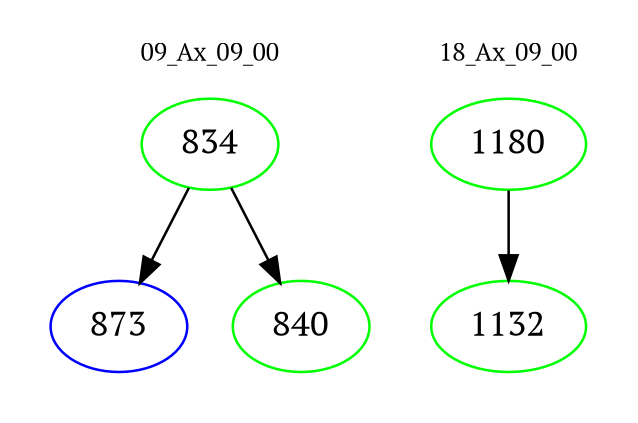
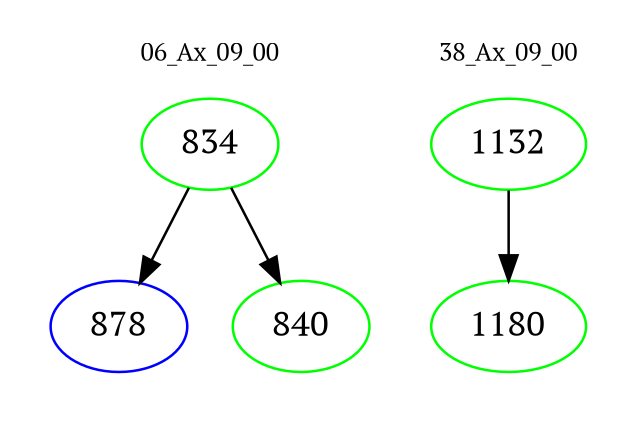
cluster "09_Ax_09_00": label "09_Ax_09_00" -> "06_Ax_09_00"
cluster "18_Ax_09_00": label "18_Ax_09_00" -> "38_Ax_09_00"
edge "1180" -> "1132": reversed
node "873": label "873" -> "878"
